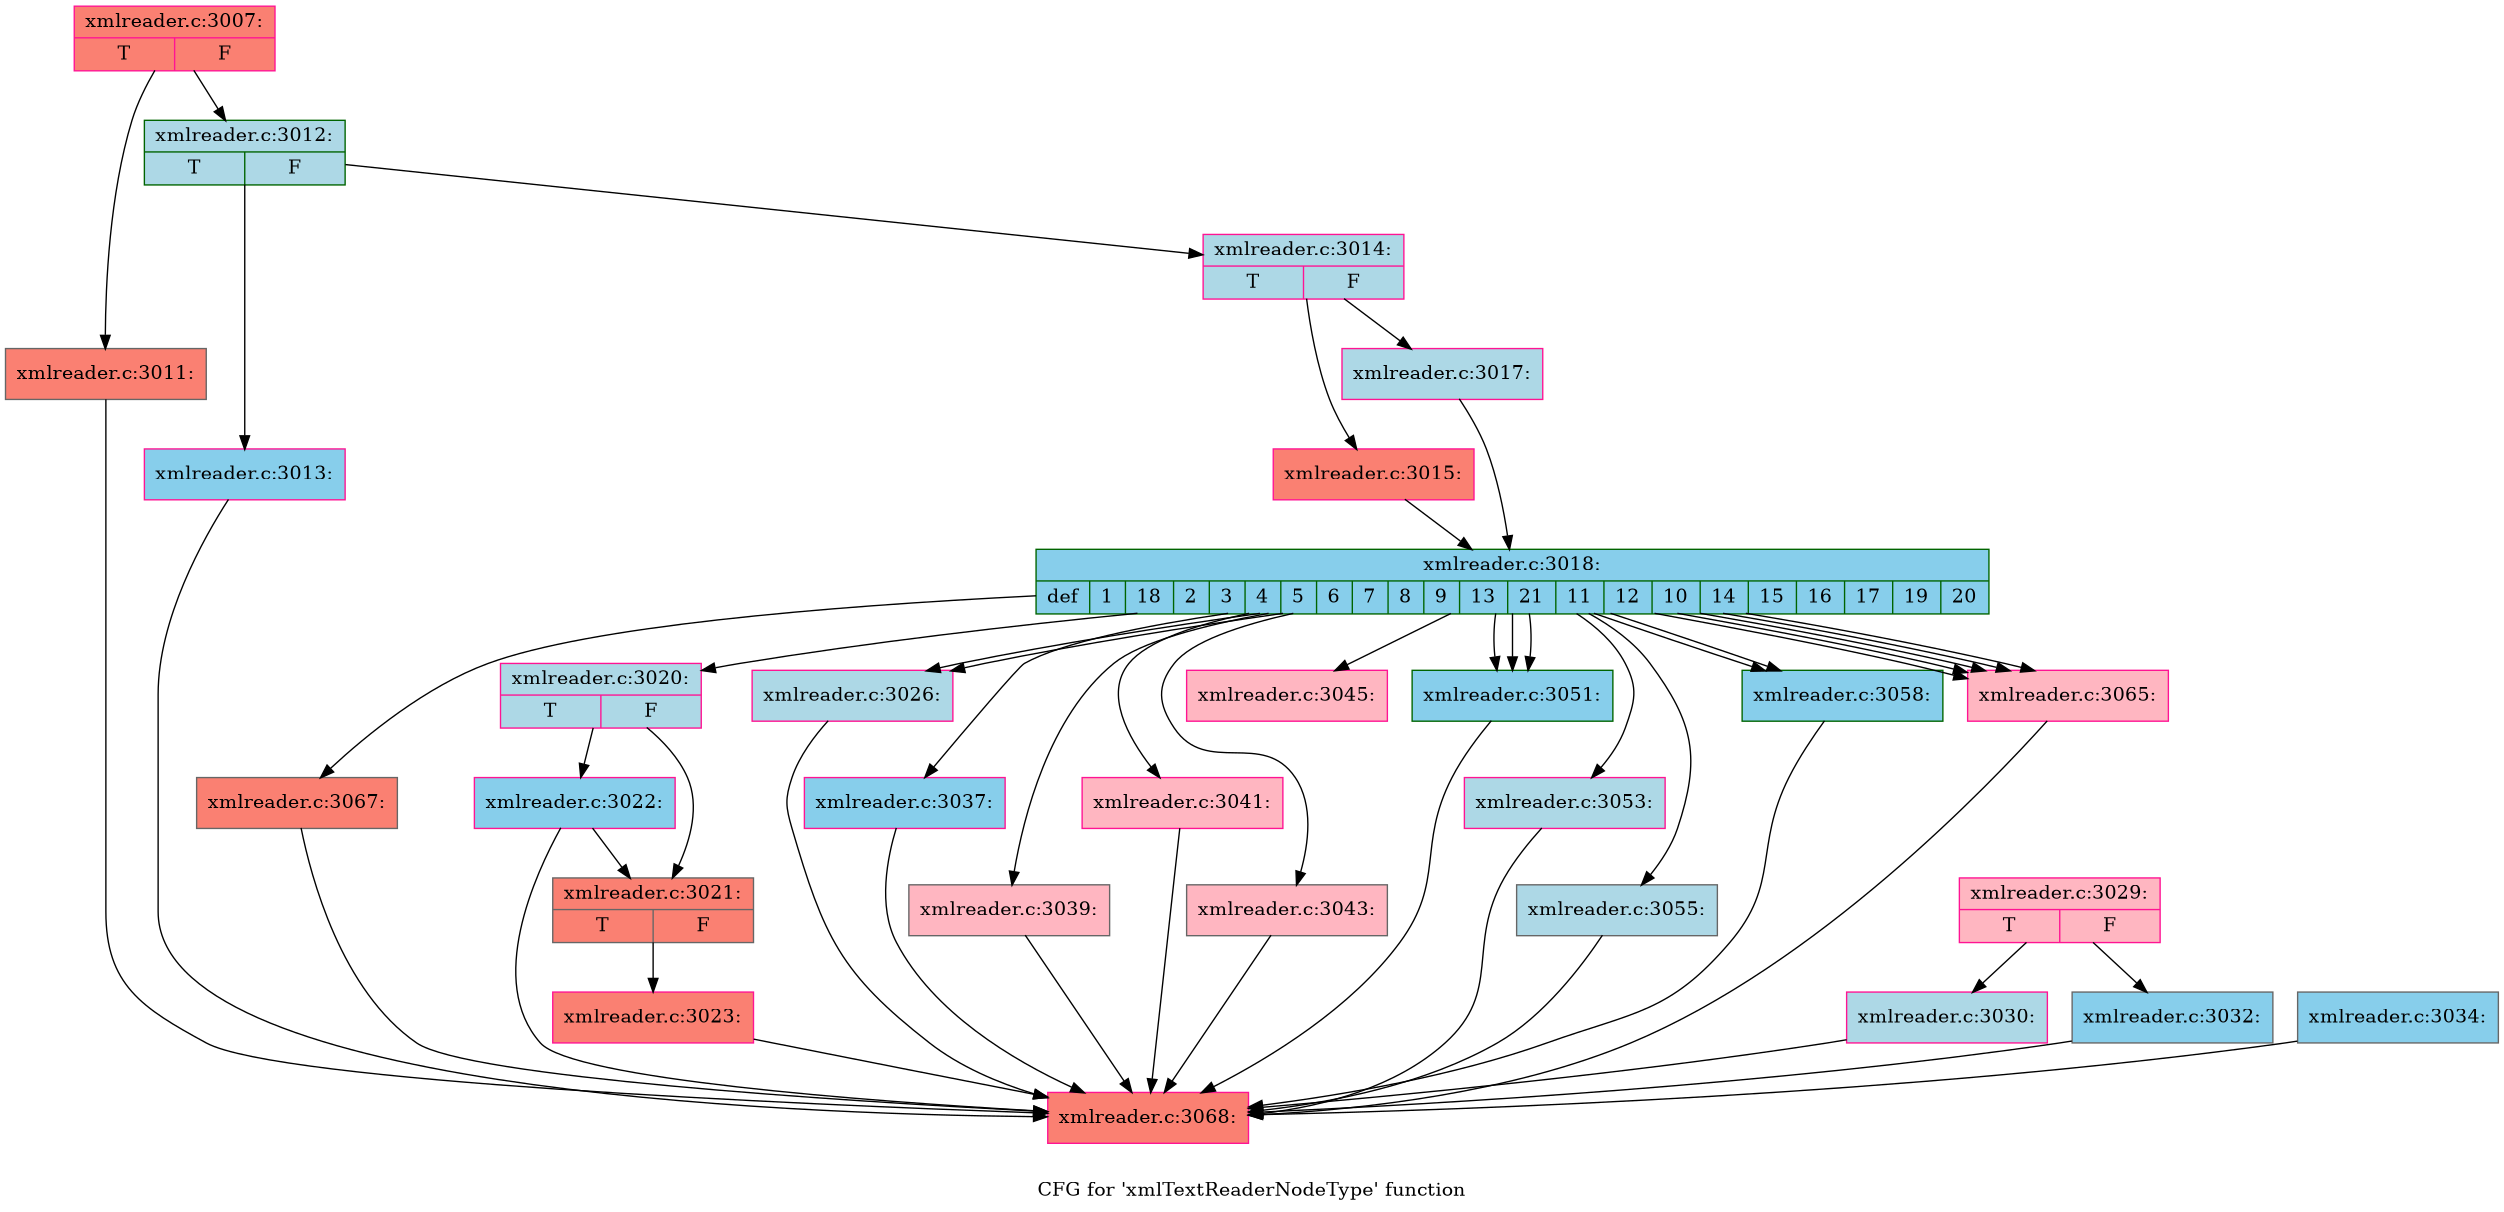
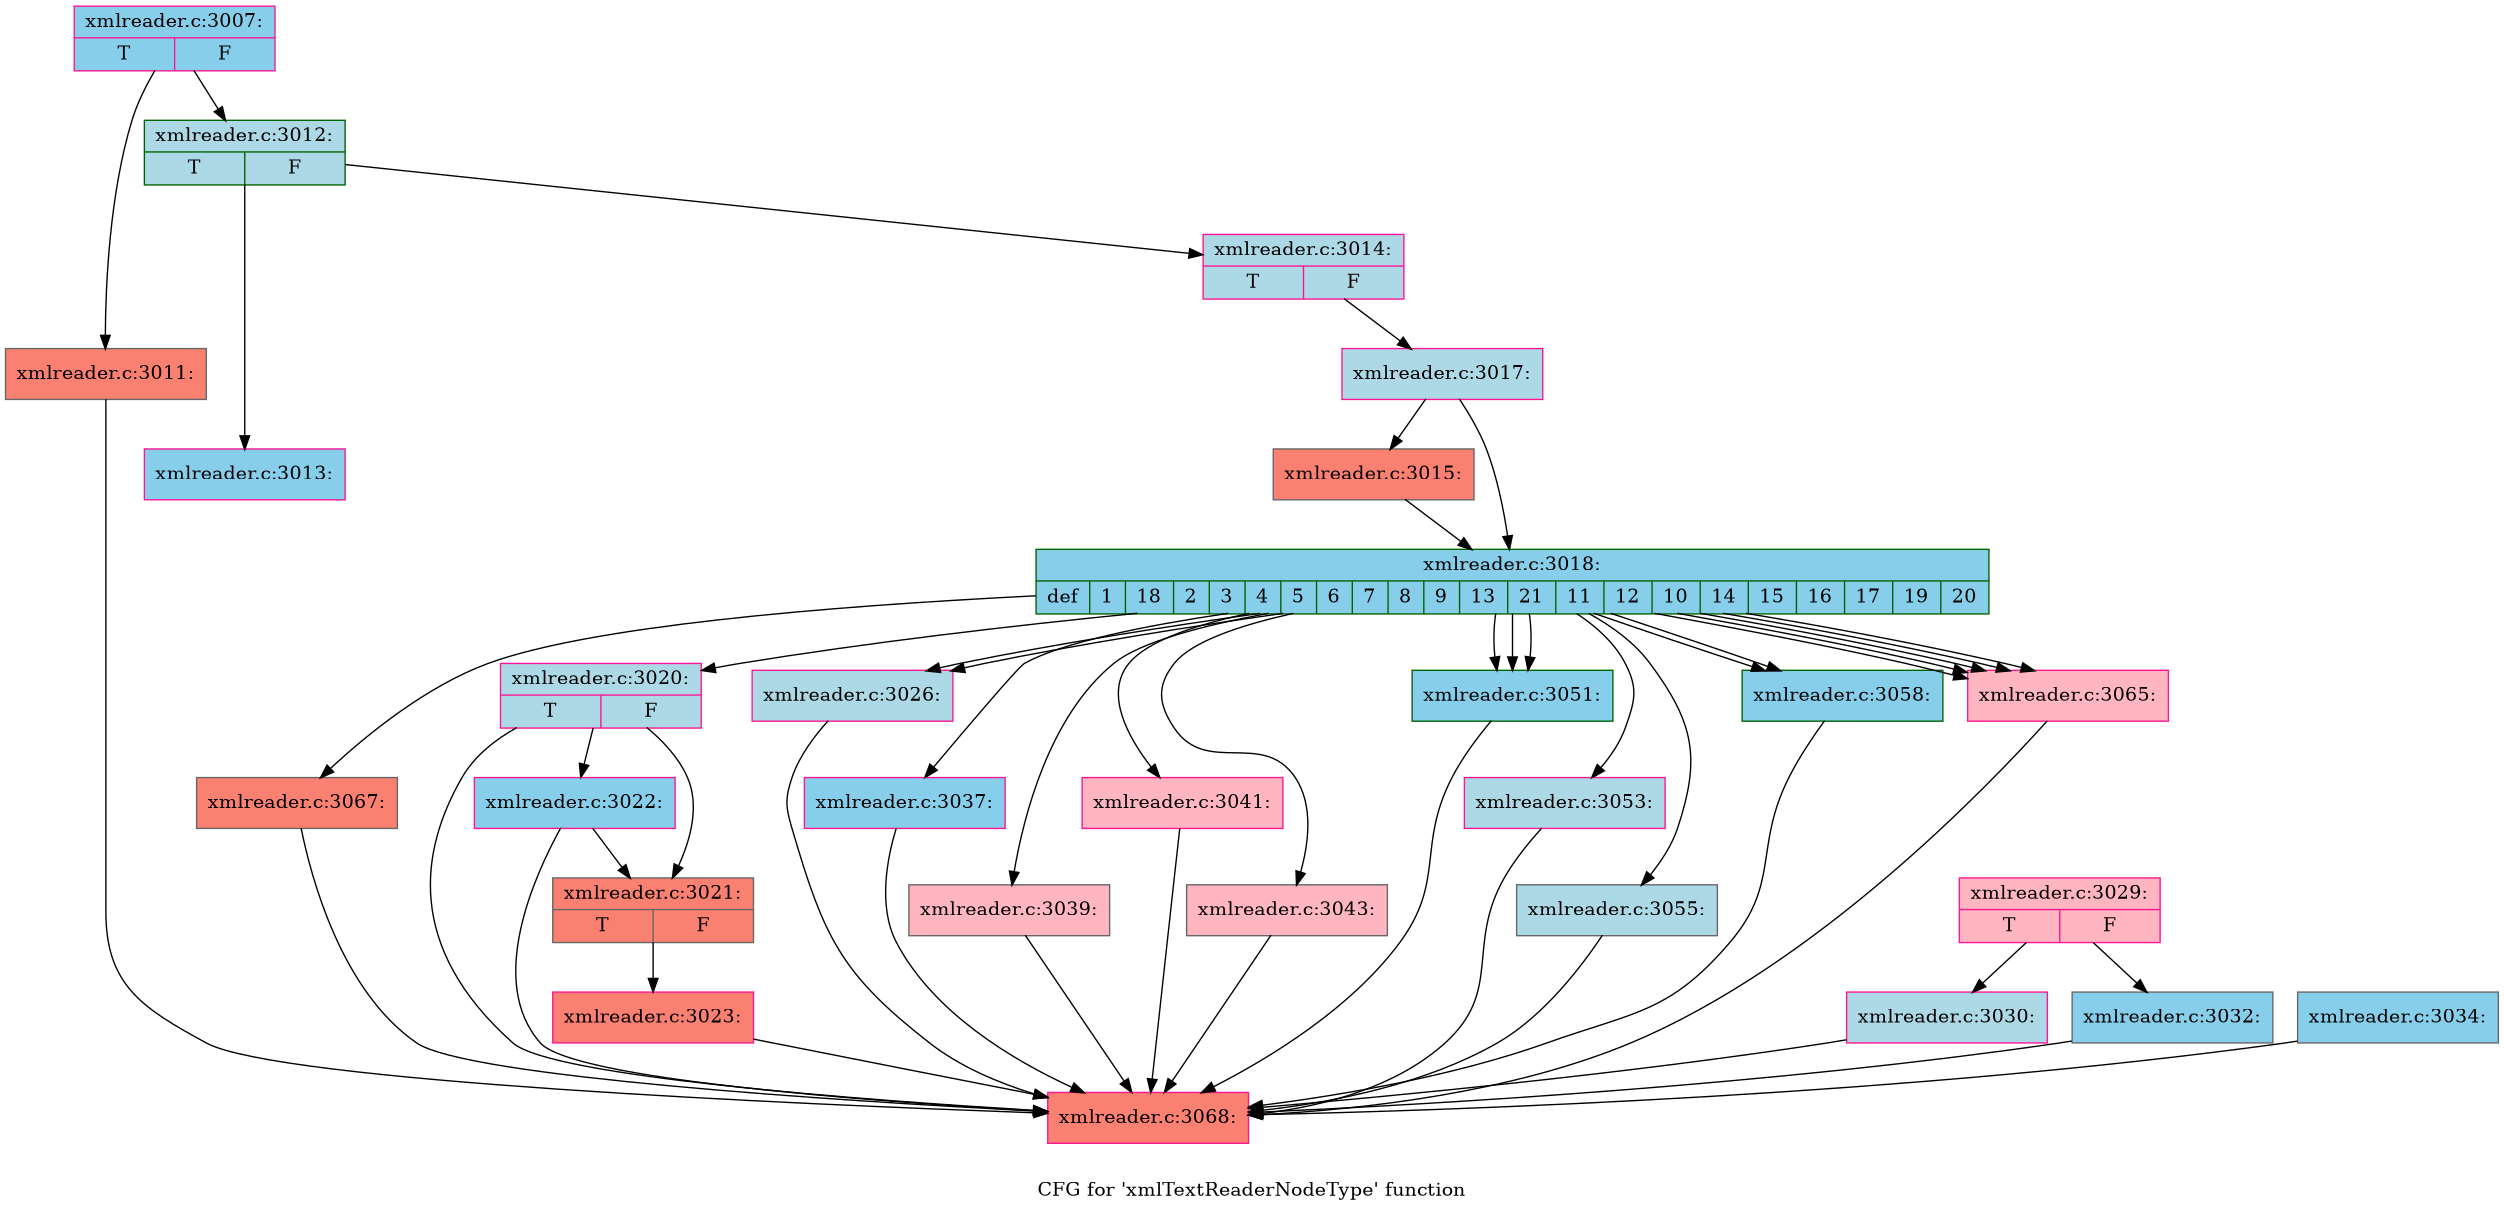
node "xmlreader.c:3007:": fillcolor salmon -> skyblue
edge "xmlreader.c:3014:" -> "xmlreader.c:3015:": now "xmlreader.c:3017:" -> "xmlreader.c:3015:"
node "xmlreader.c:3015:": color deeppink -> gray40
node "xmlreader.c:3045:": removed
edge "xmlreader.c:3013:" -> "xmlreader.c:3068:": now "xmlreader.c:3020:" -> "xmlreader.c:3068:"
